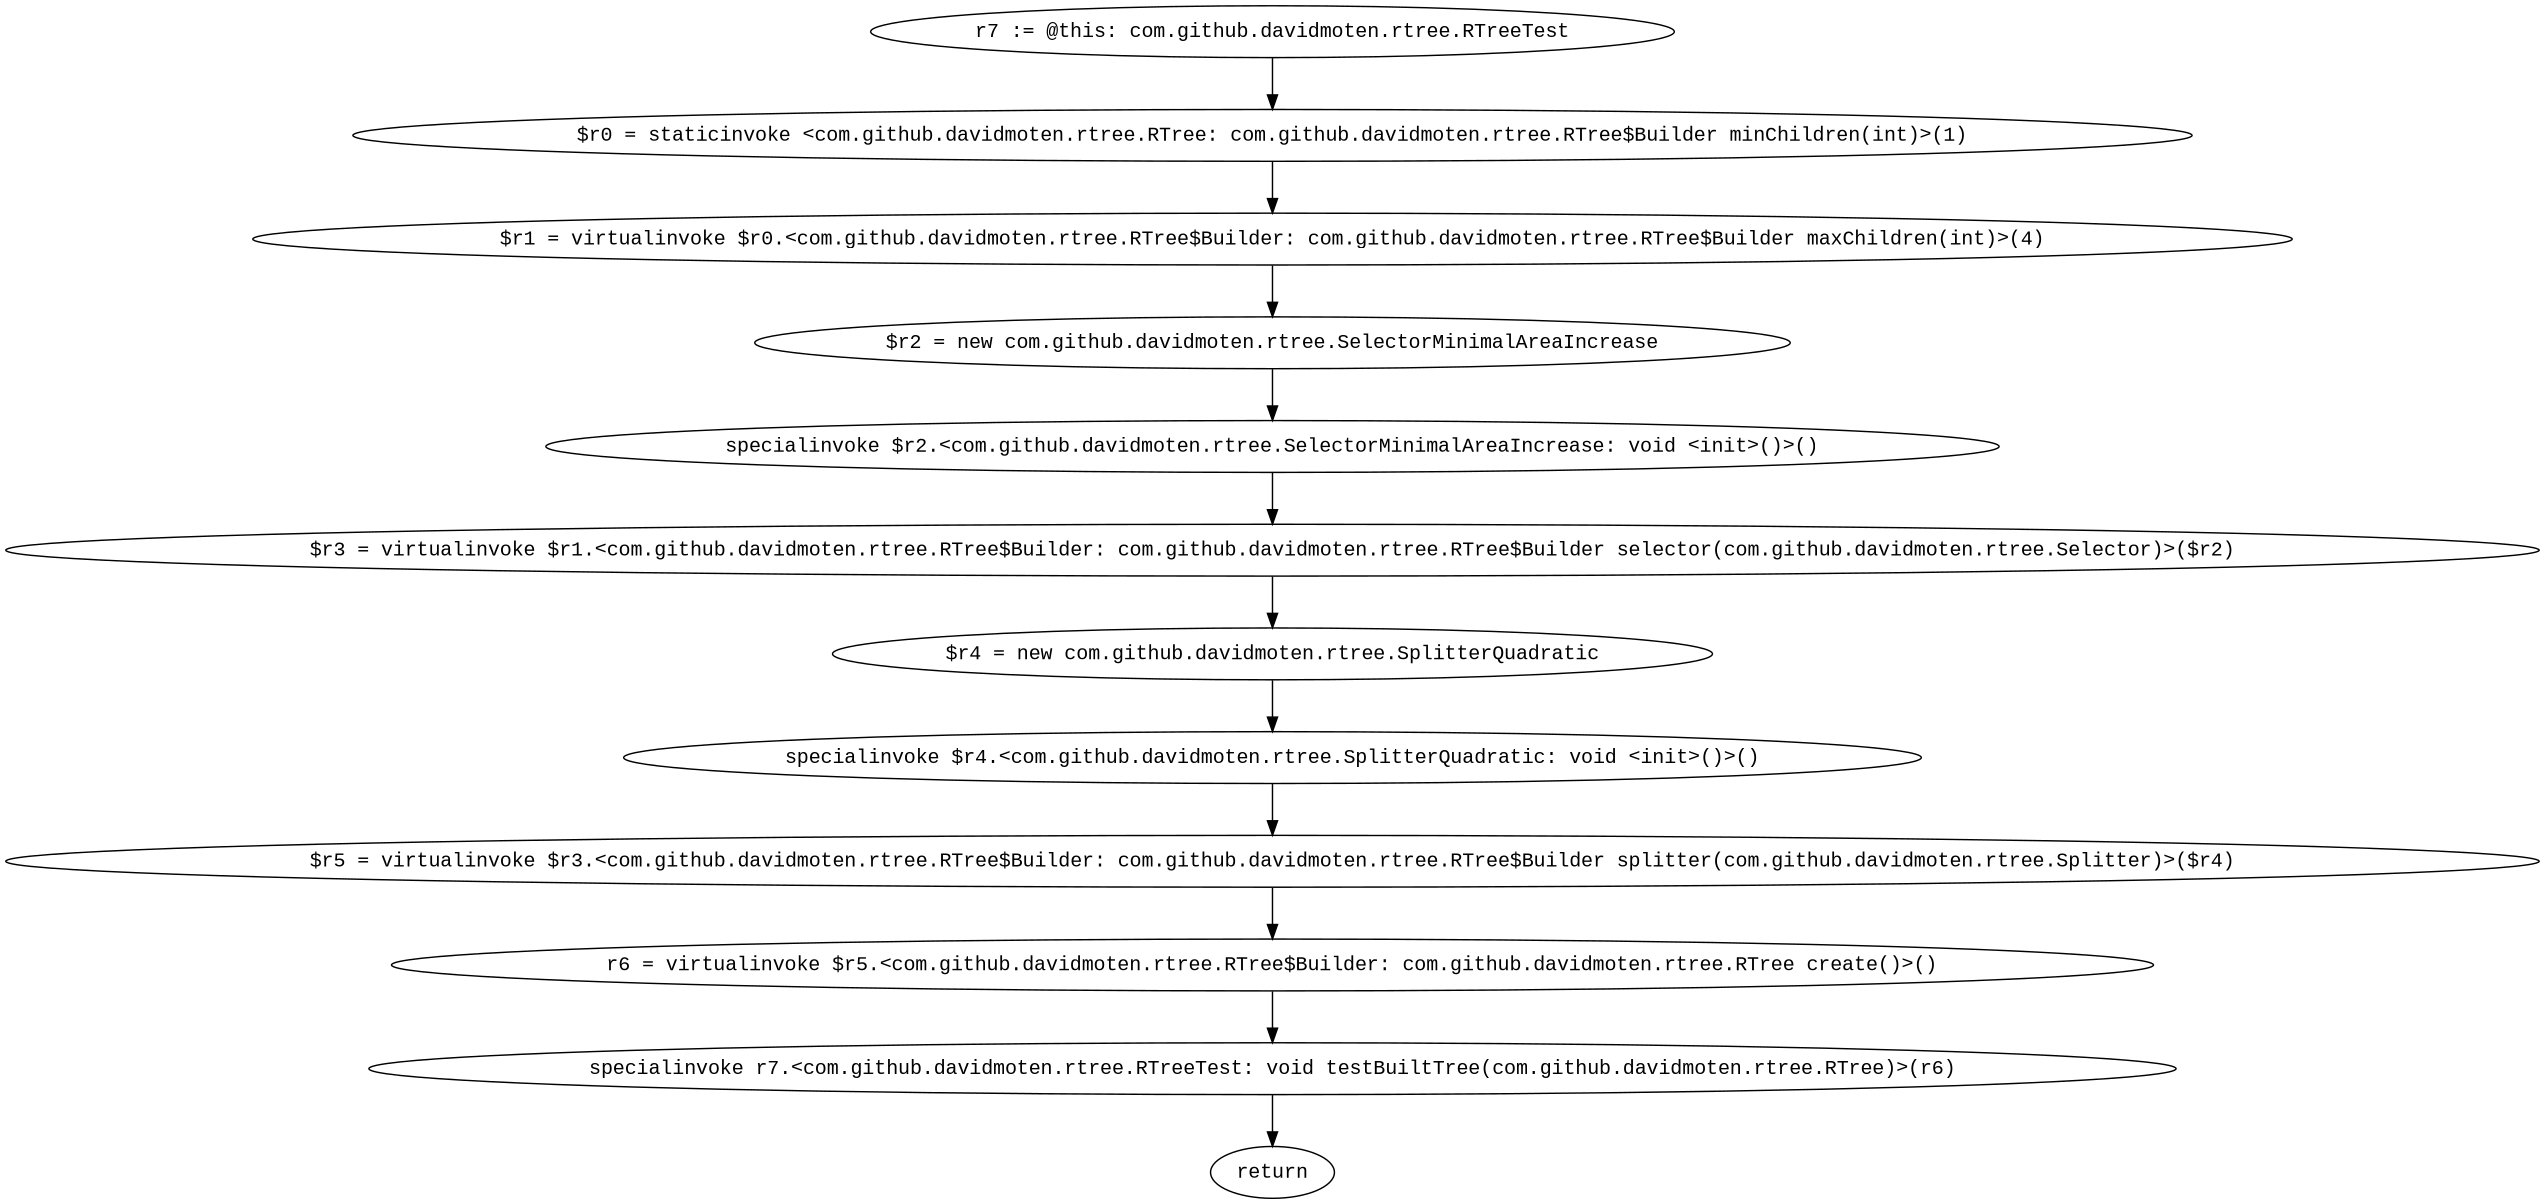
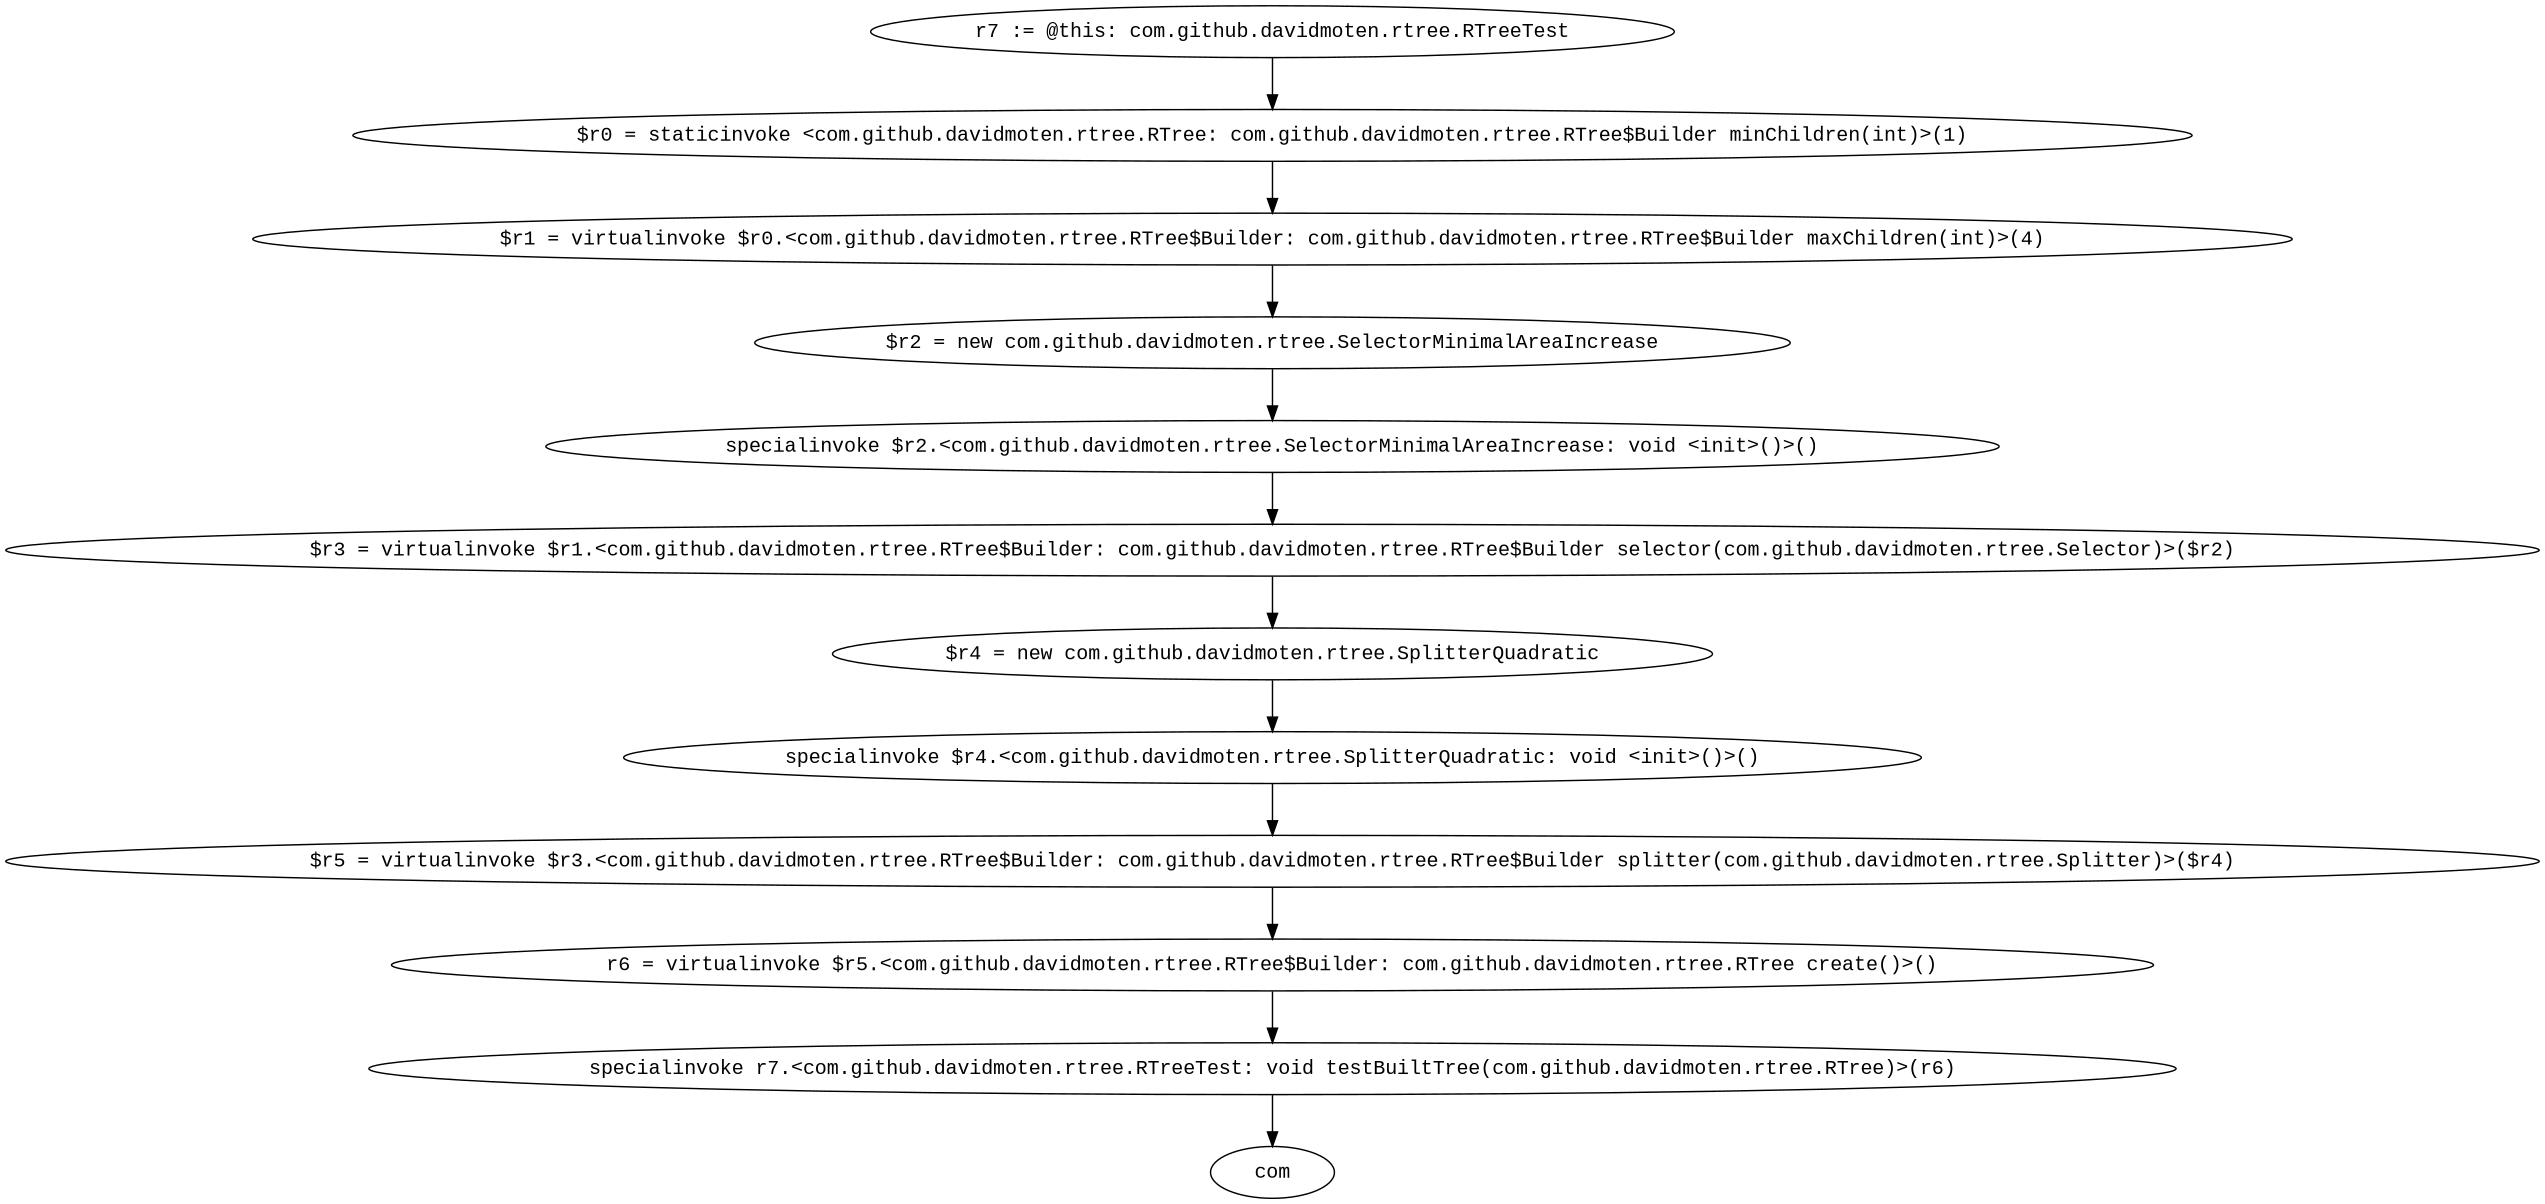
node "return": label "return" -> "com"
